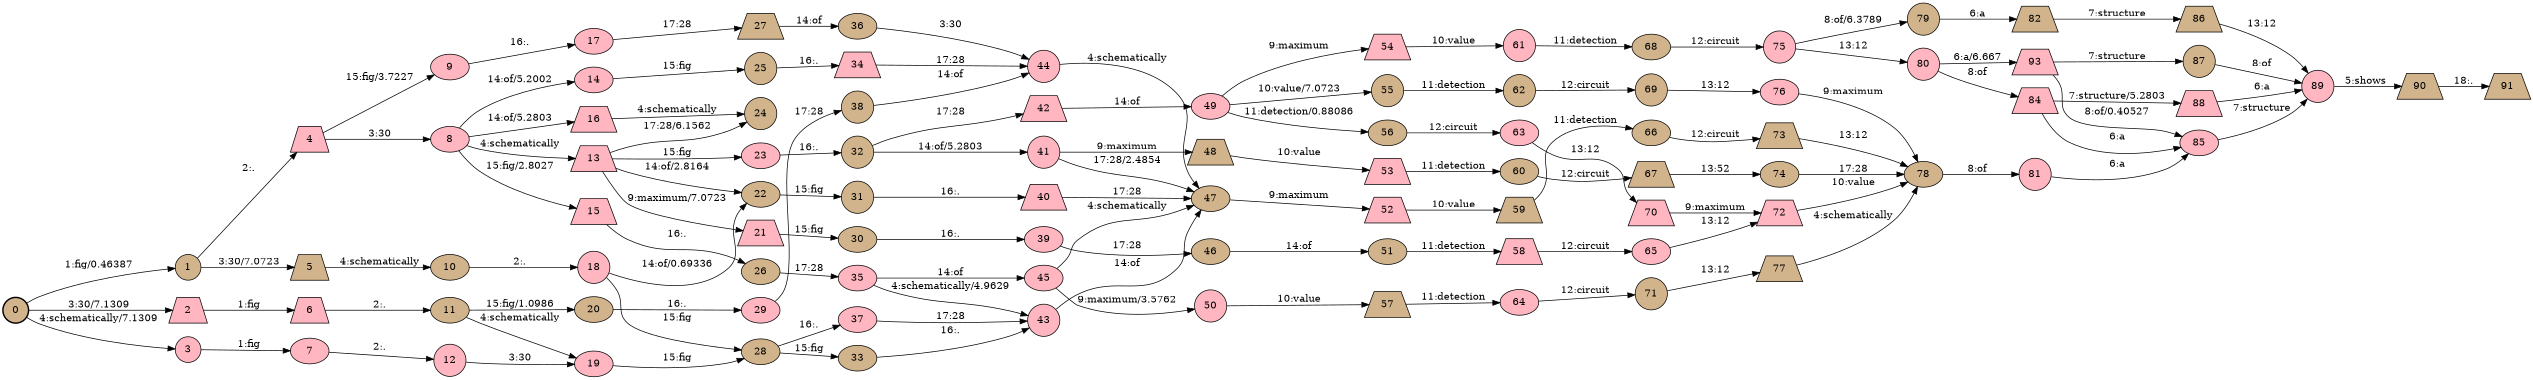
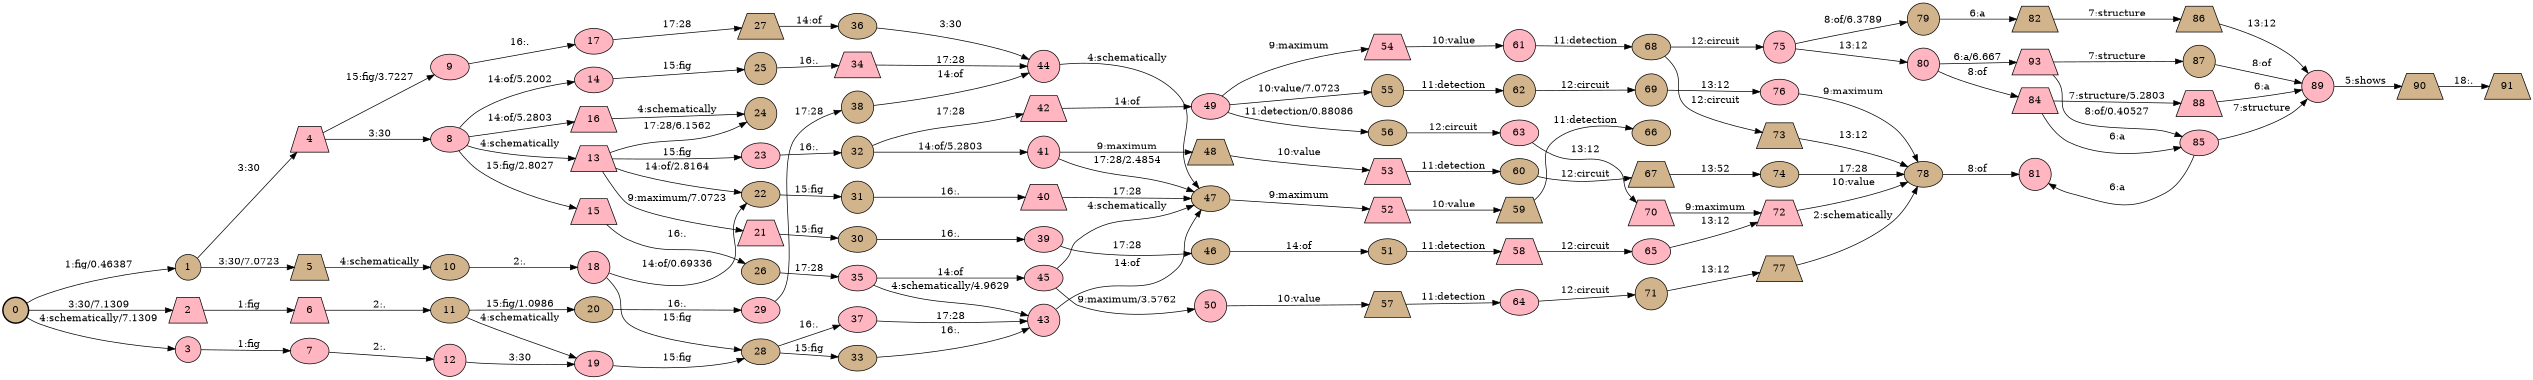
edge "66" -> "73": now "68" -> "73"
edge "1" -> "4": label "2:." -> "3:30"
edge "81" -> "85": reversed
edge "77" -> "78": label "4:schematically" -> "2:schematically"
